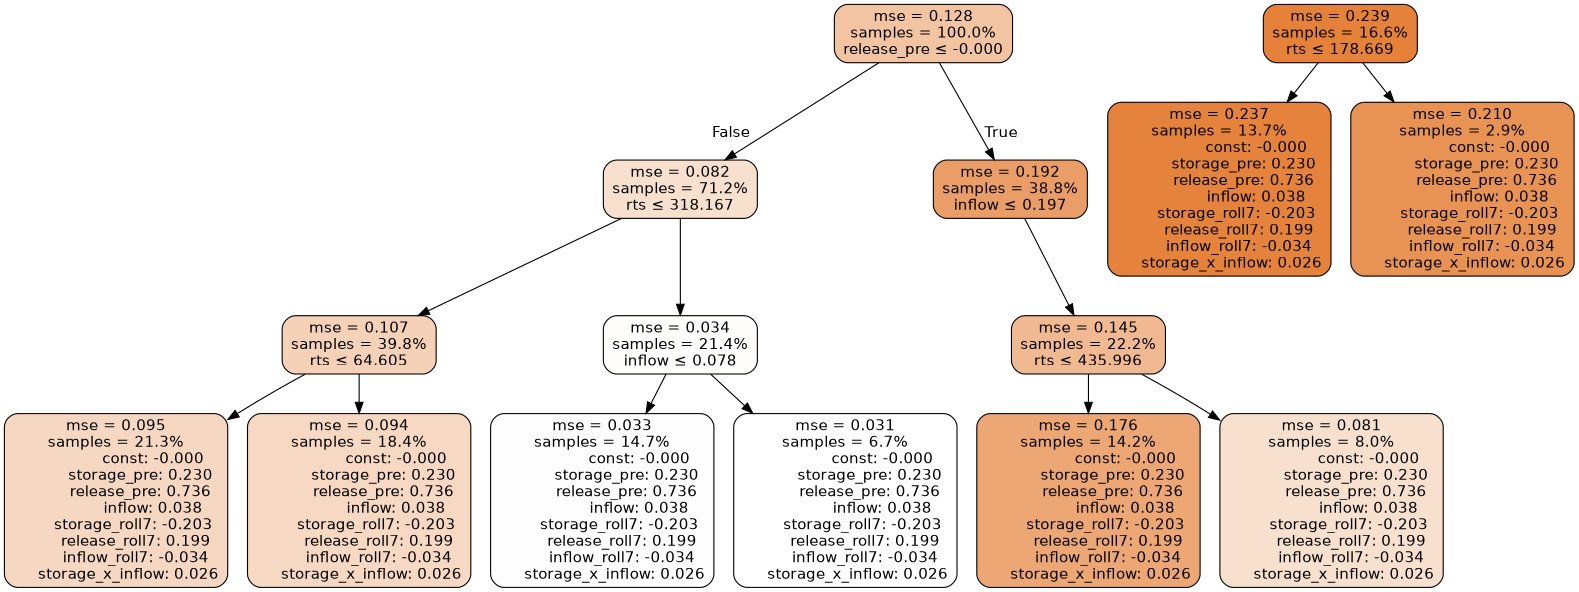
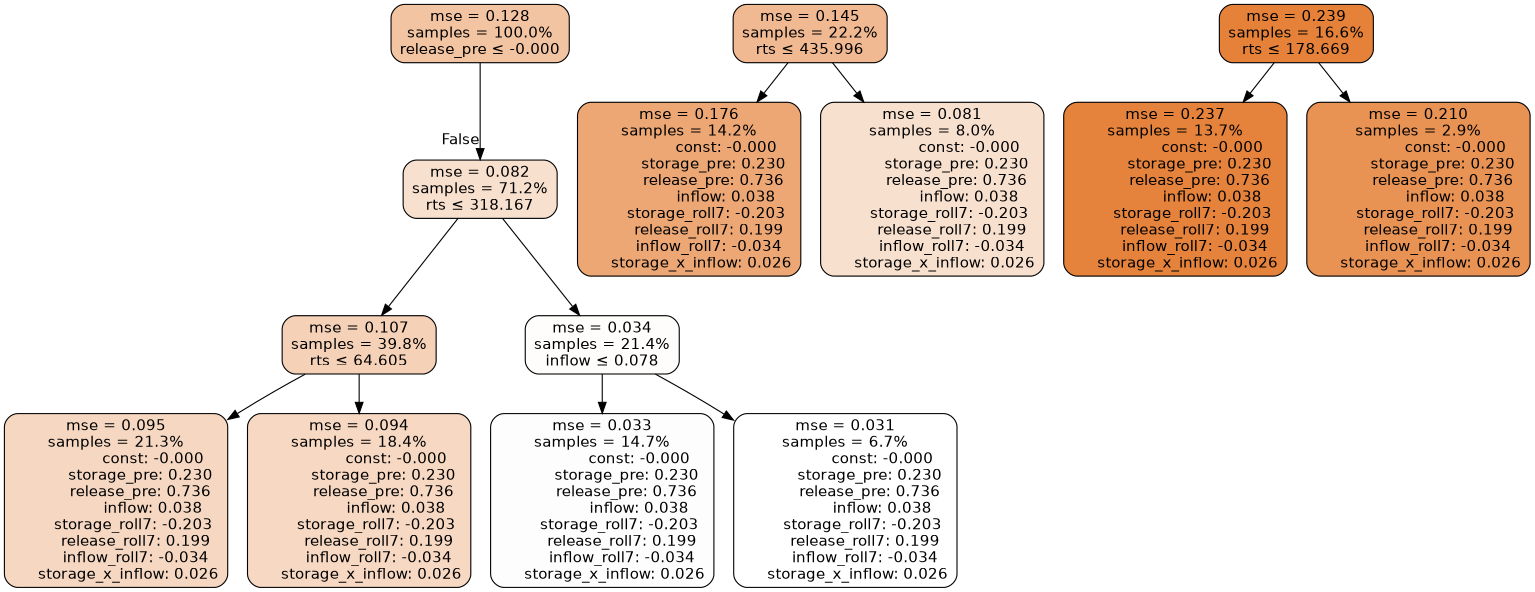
node "mse = 0.192 samples = 38.8% inflow ≤ 0.197": removed
